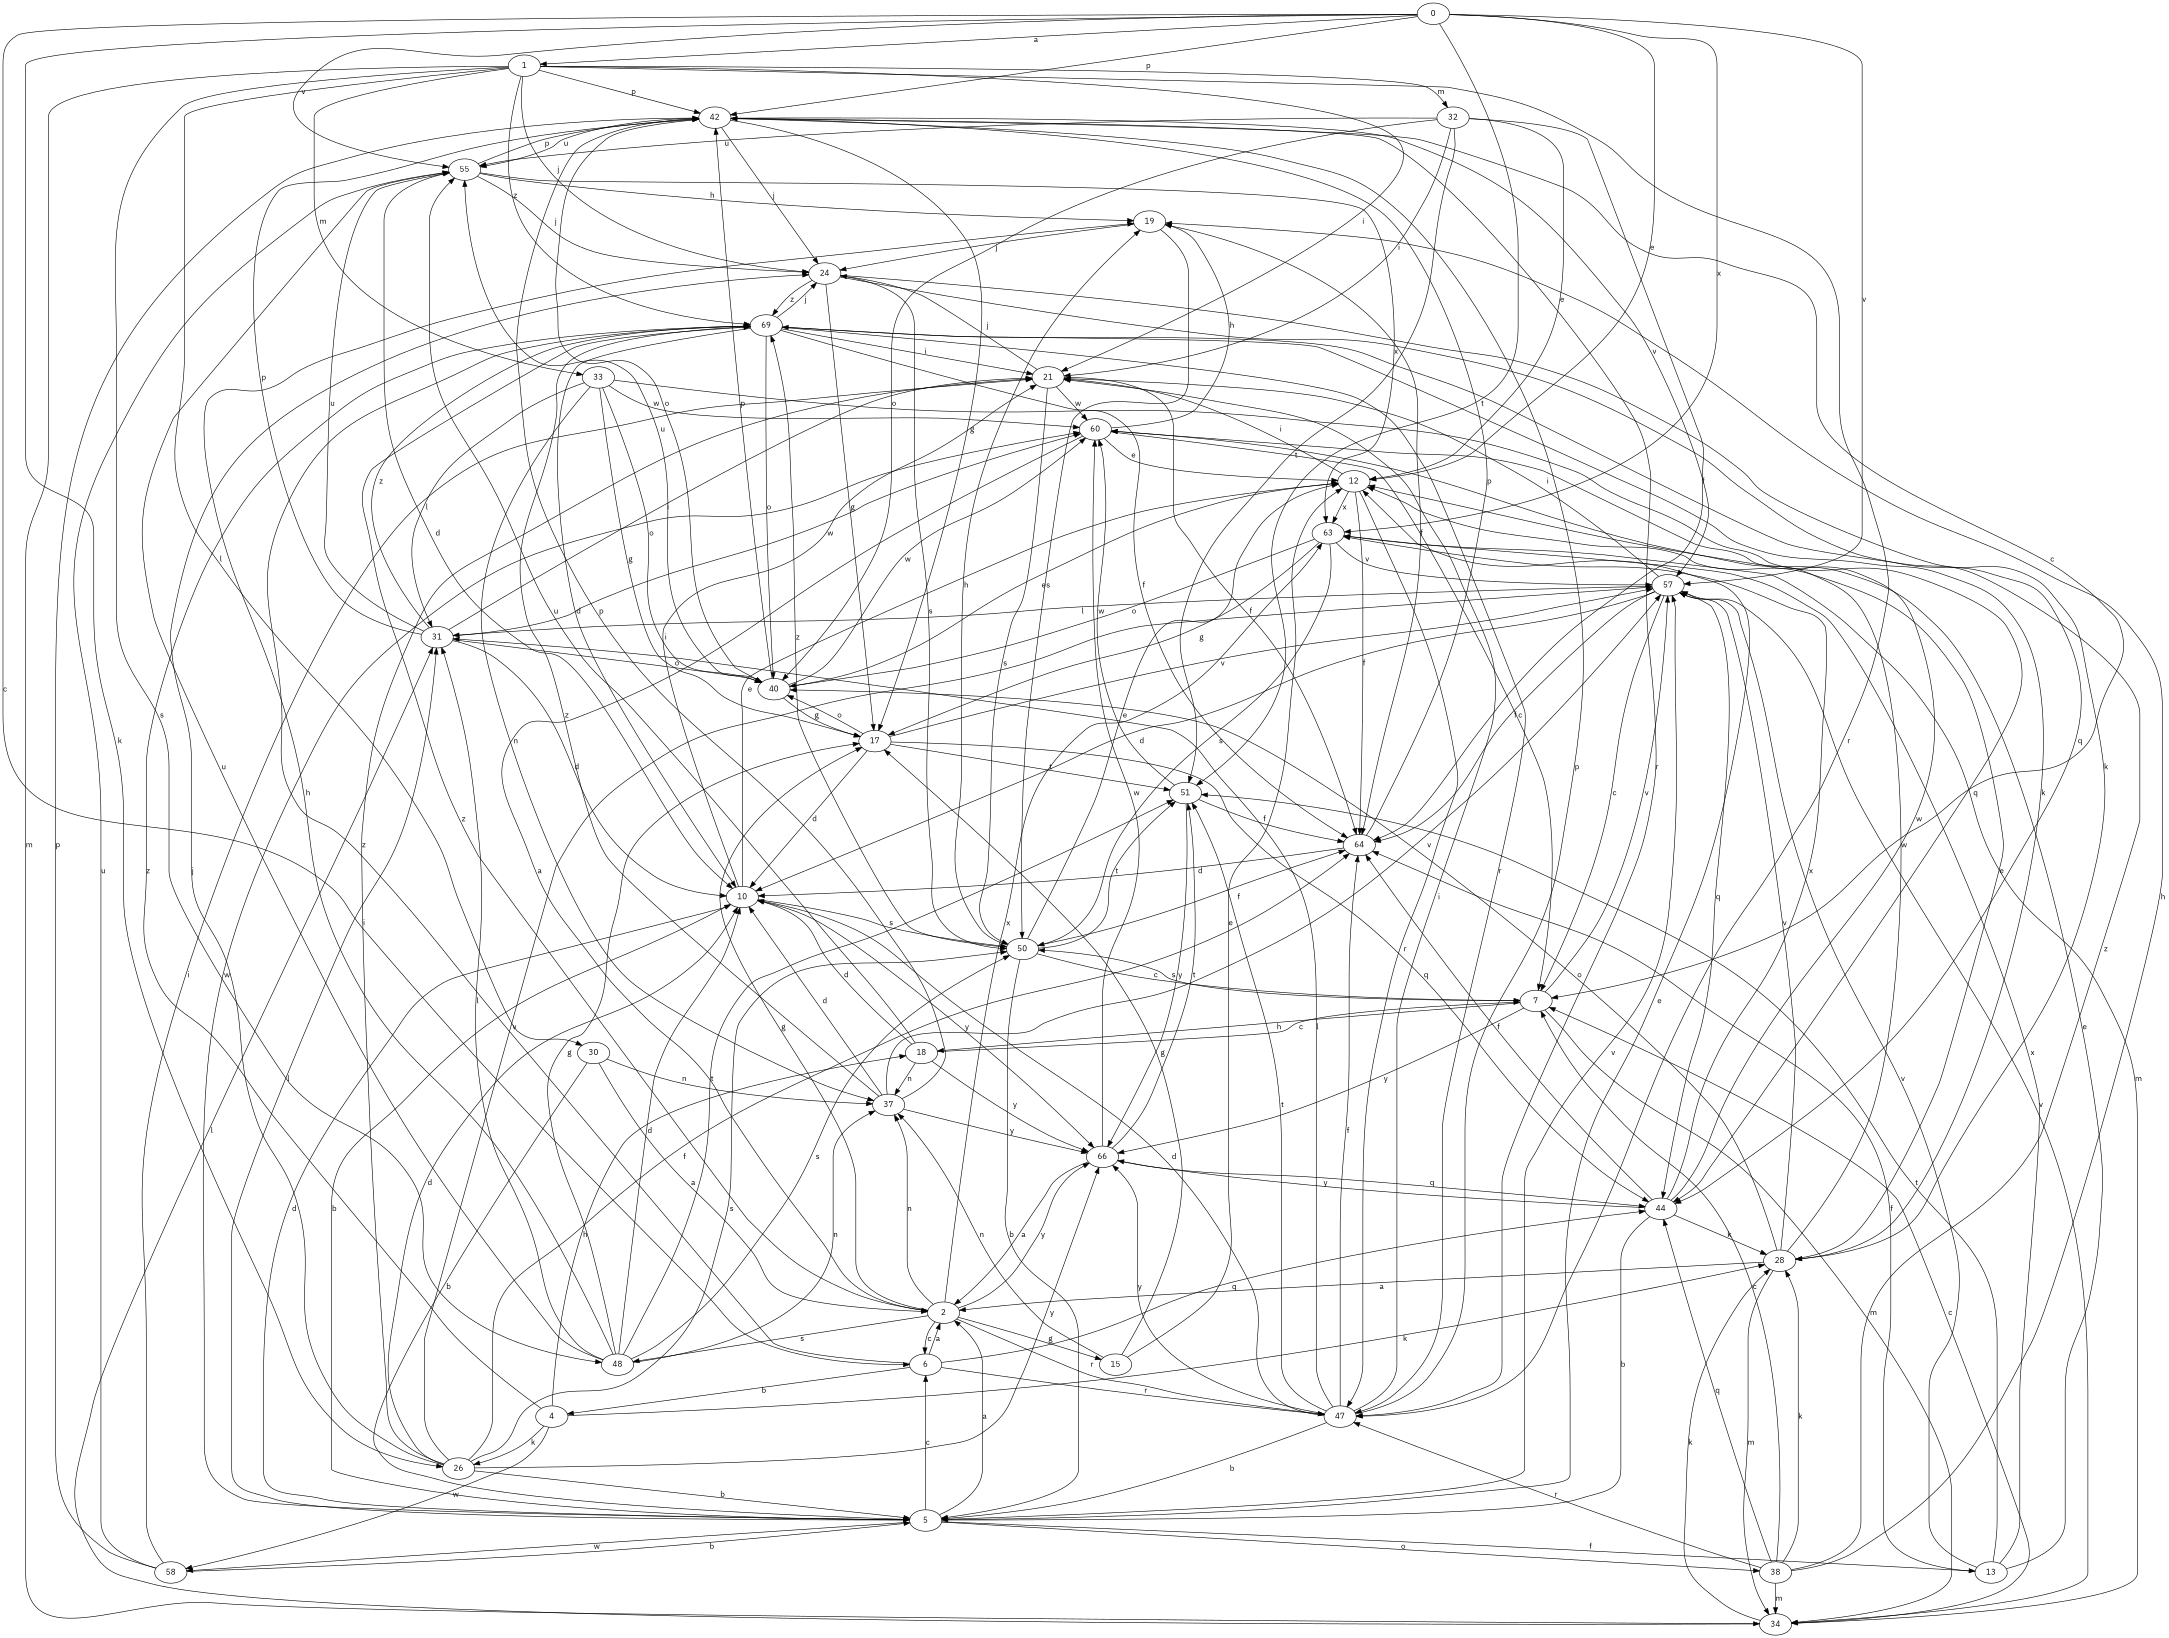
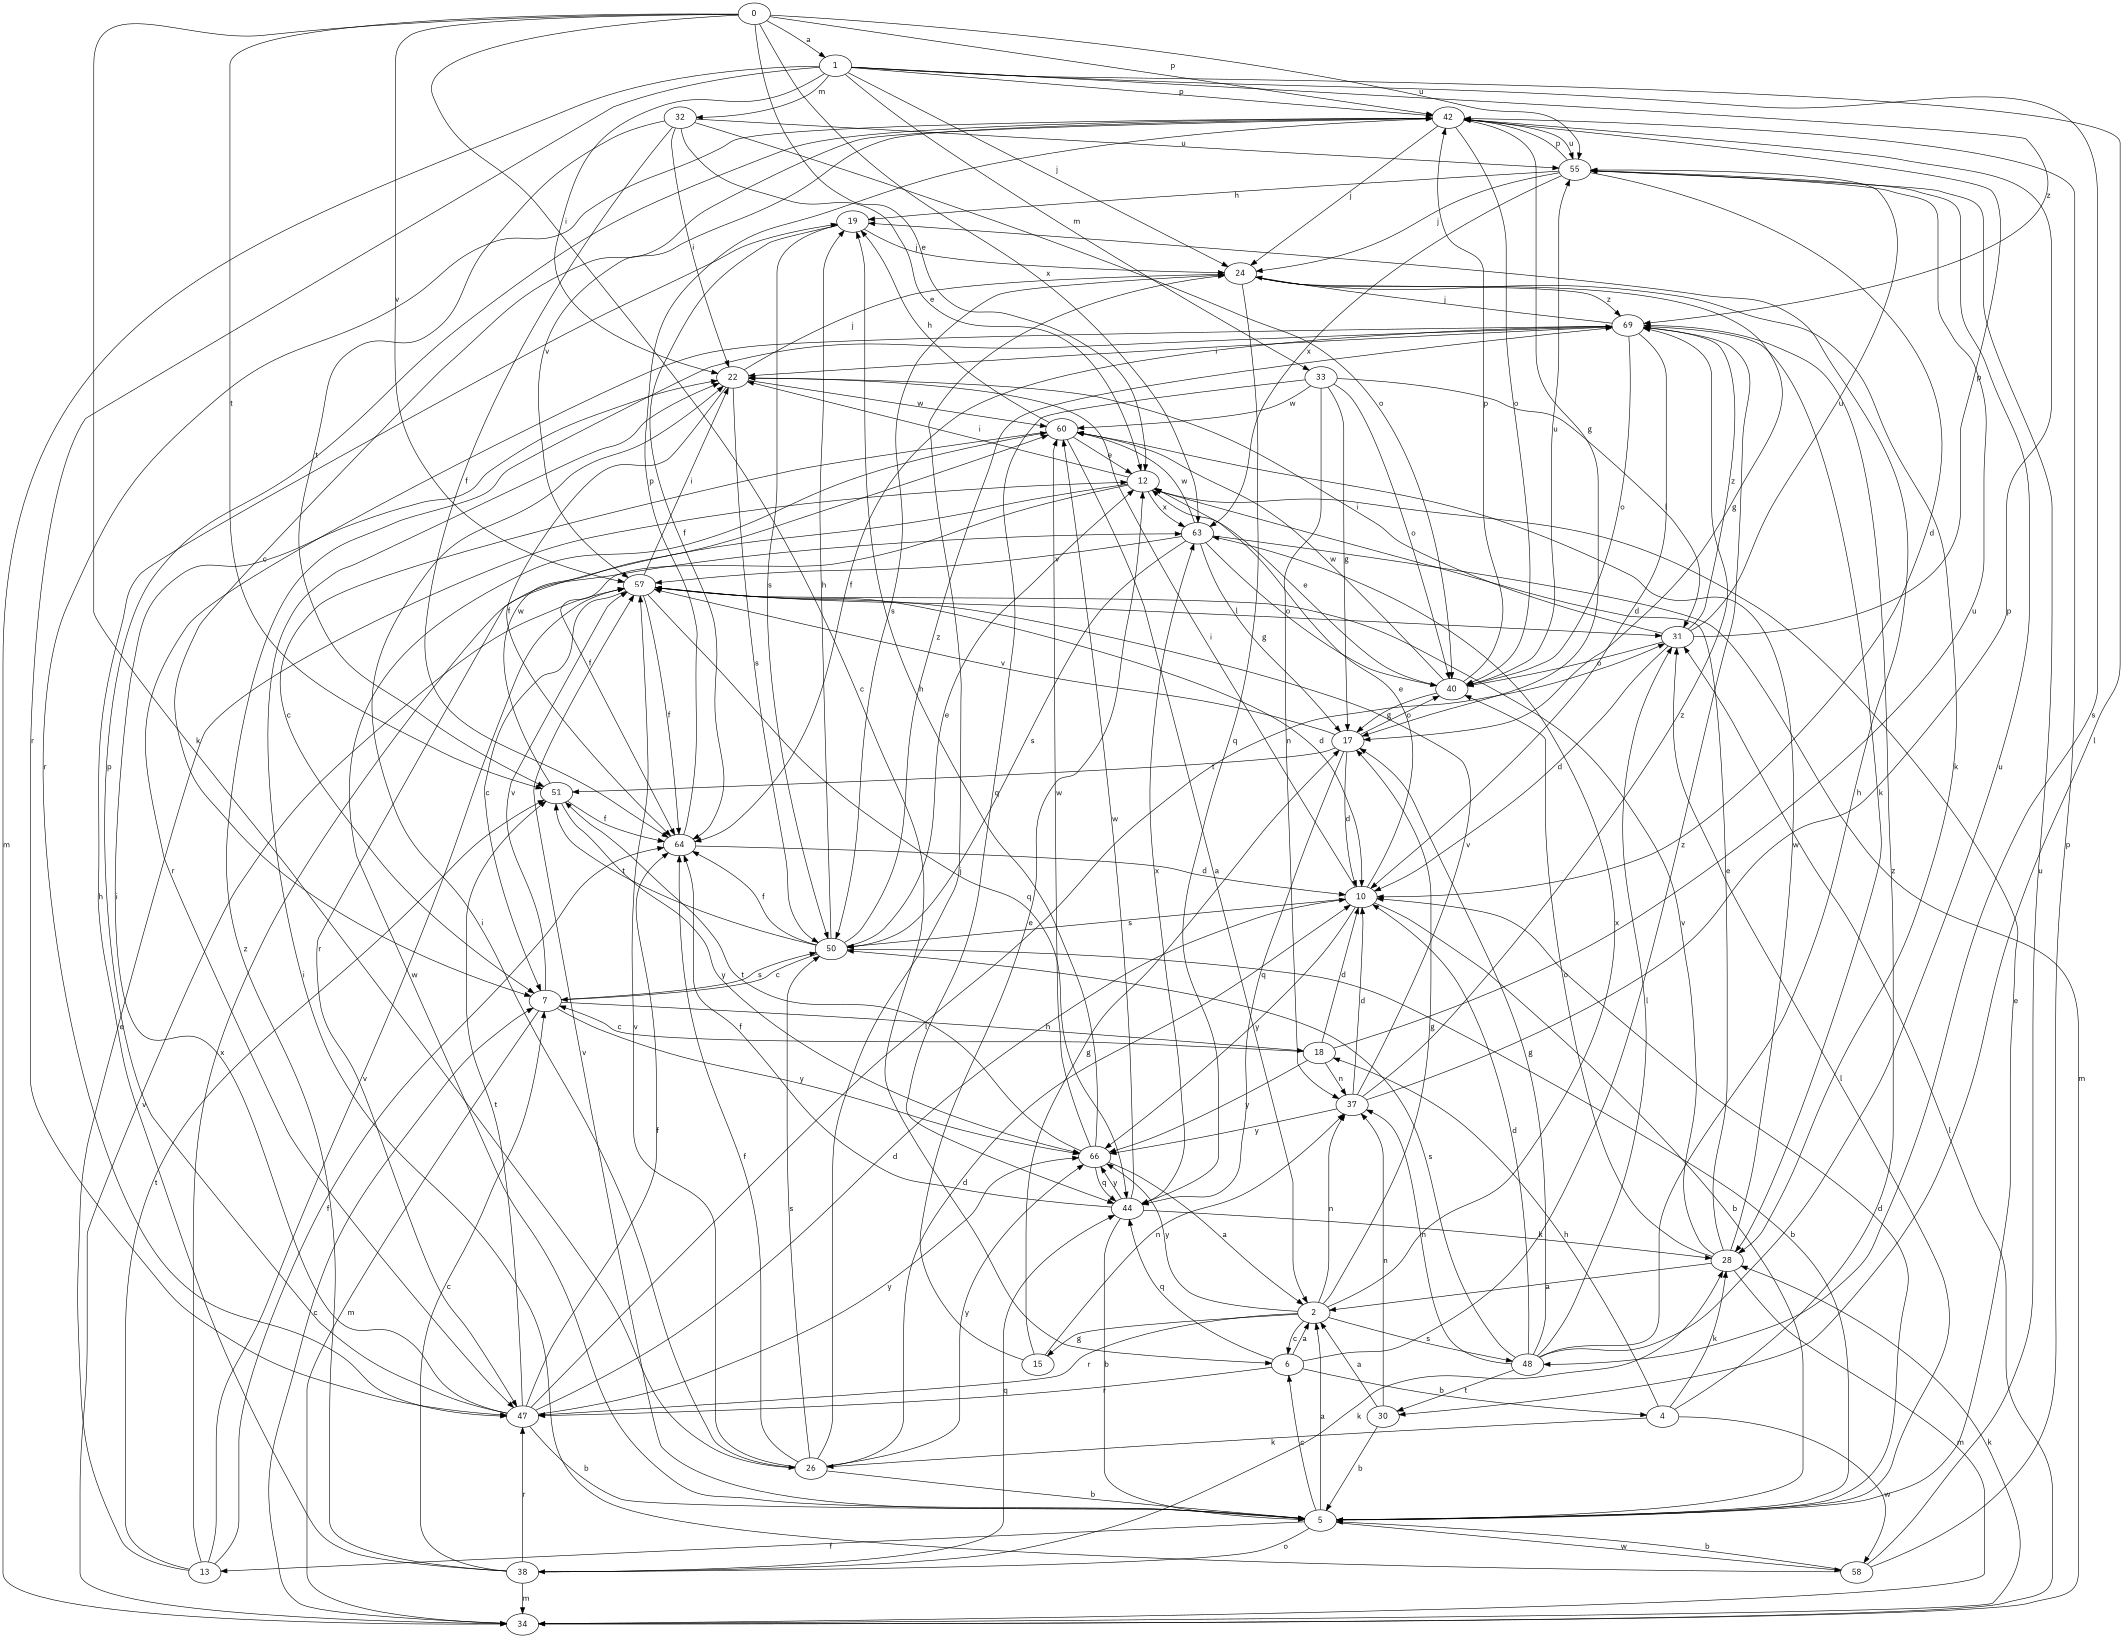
edge "0" -> "55": label "v" -> "u"
node "21": label "21" -> "22"
edge "31" -> "60": now "63" -> "60"
edge "66" -> "19": added, label "h"
edge "2" -> "69": removed, label "z"
edge "48" -> "51": now "48" -> "30"
